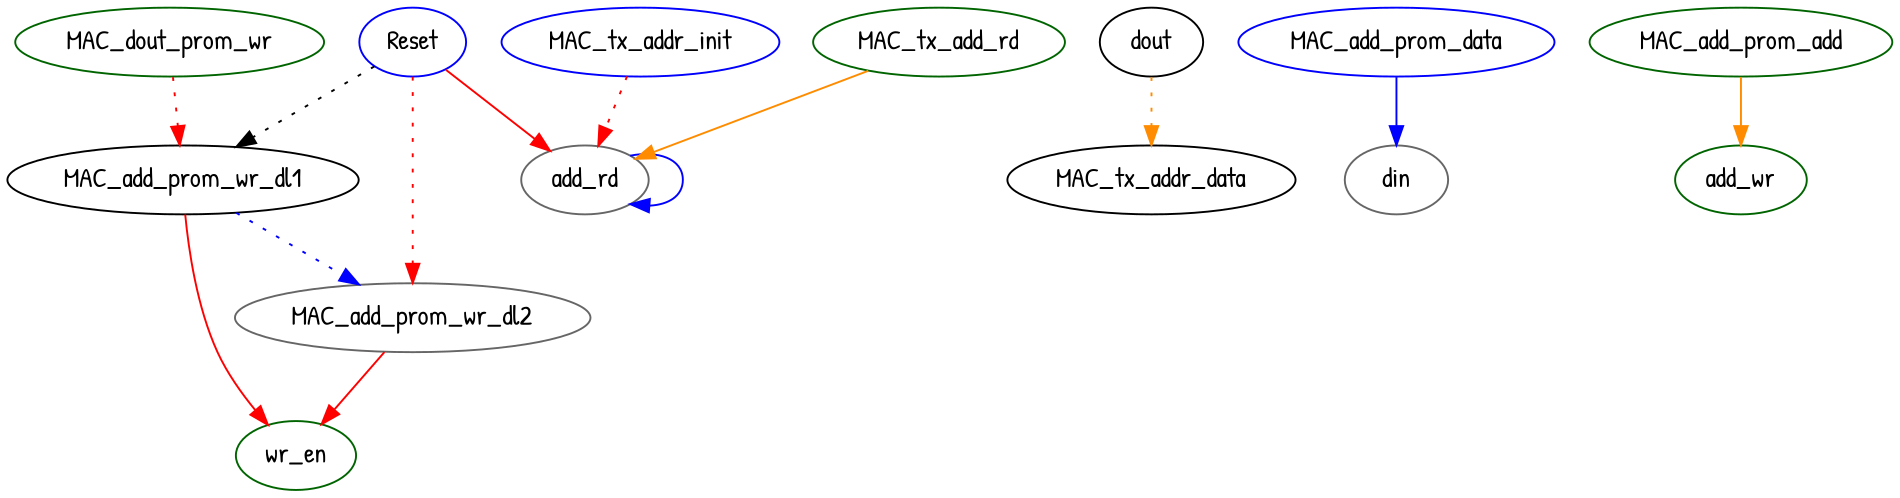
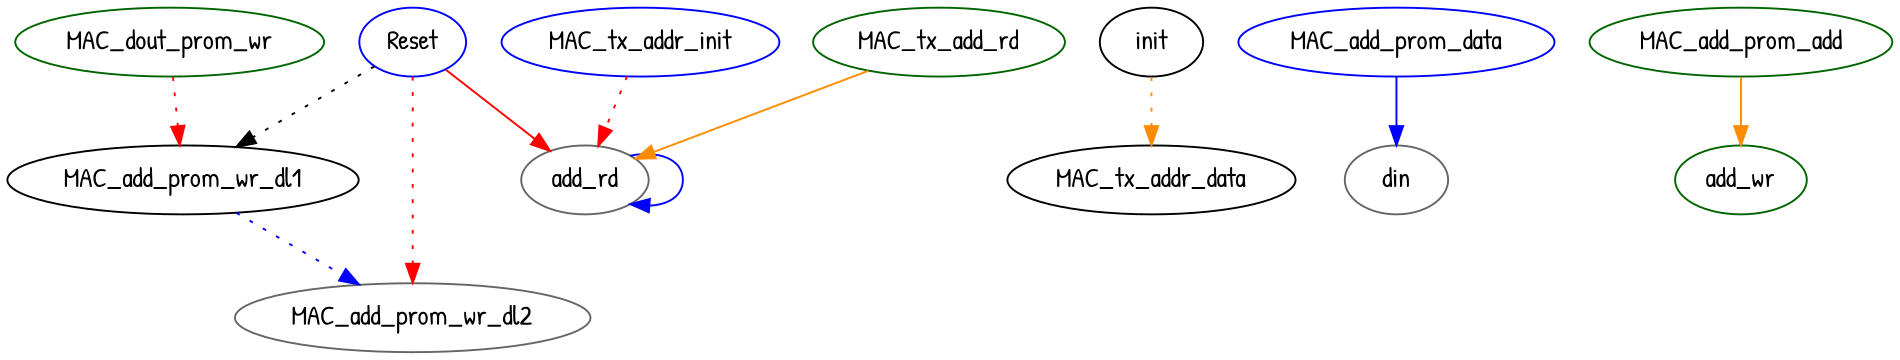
node "dout": label "dout" -> "init"
node "wr_en": removed
